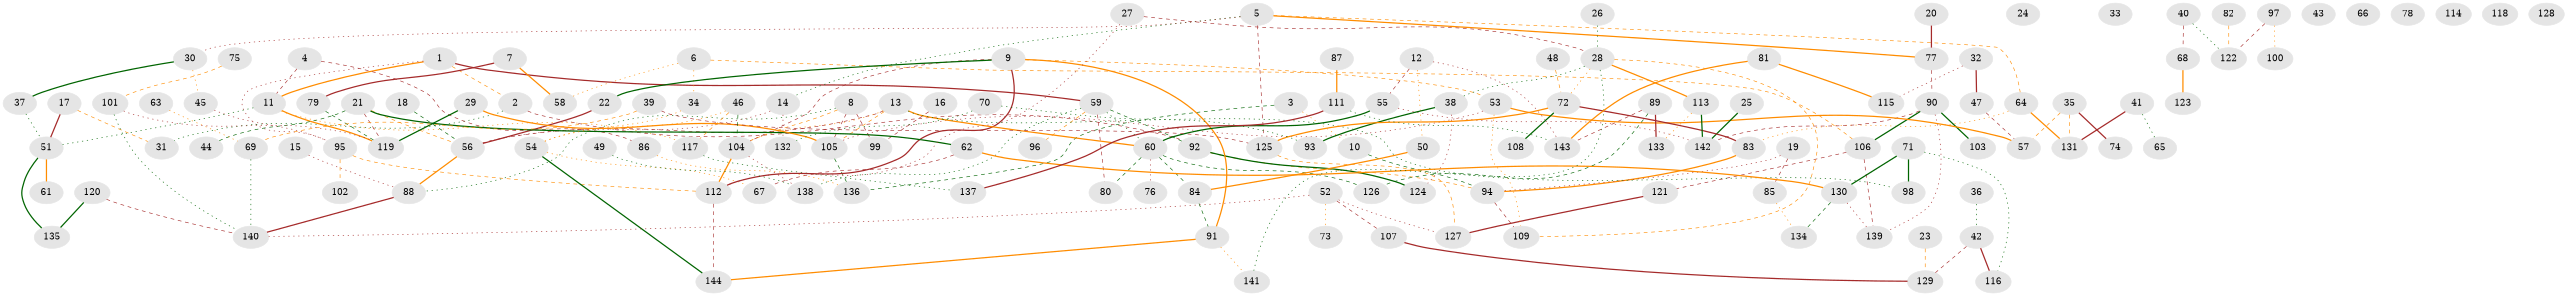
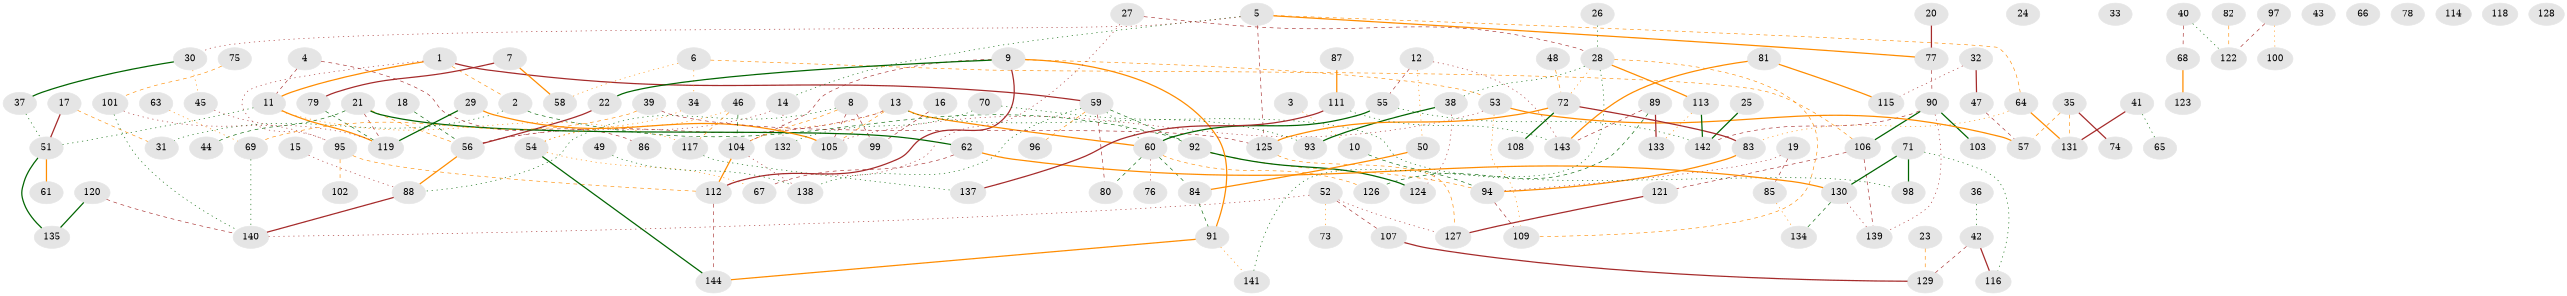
edge "2" -- "92": color brown -> darkgreen
edge "55" -- "142": color brown -> darkgreen
edge "60" -- "126": color darkgreen -> darkorange
node "136": removed
